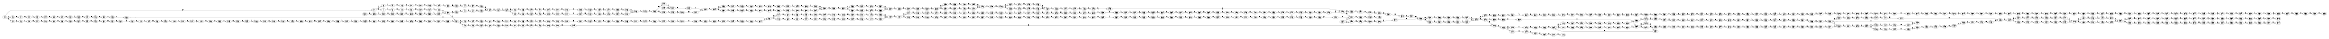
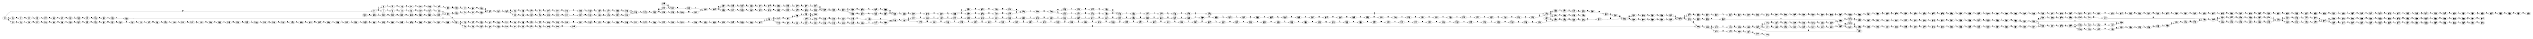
edge "S102" -> "S109": reversed
edge "S472" -> "S477": now "S472" -> "S490"
